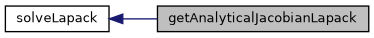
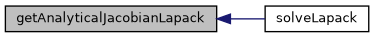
edge "getAnalyticalJacobianLapack" -> "solveLapack": reversed
